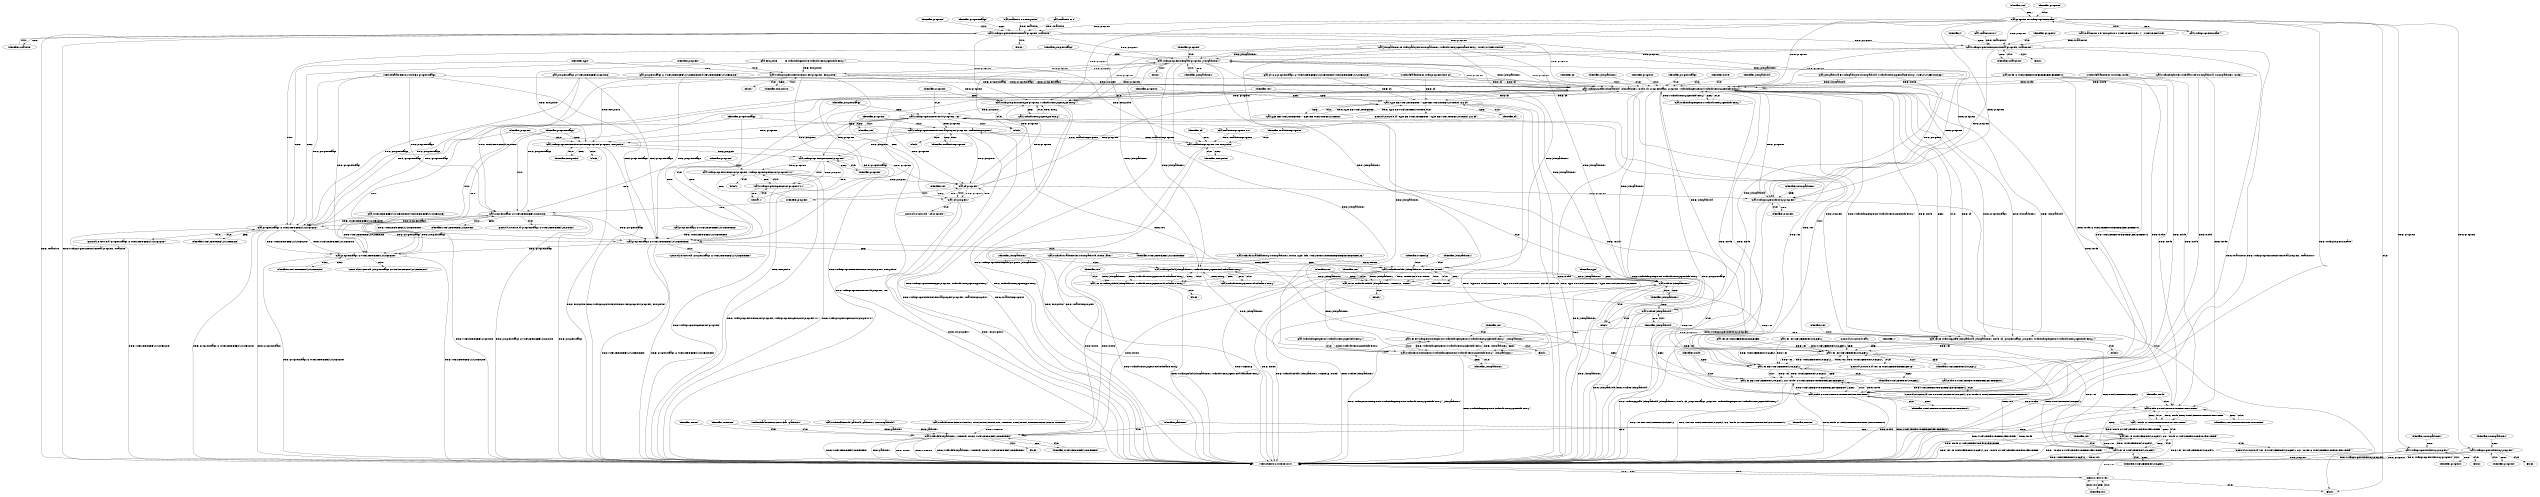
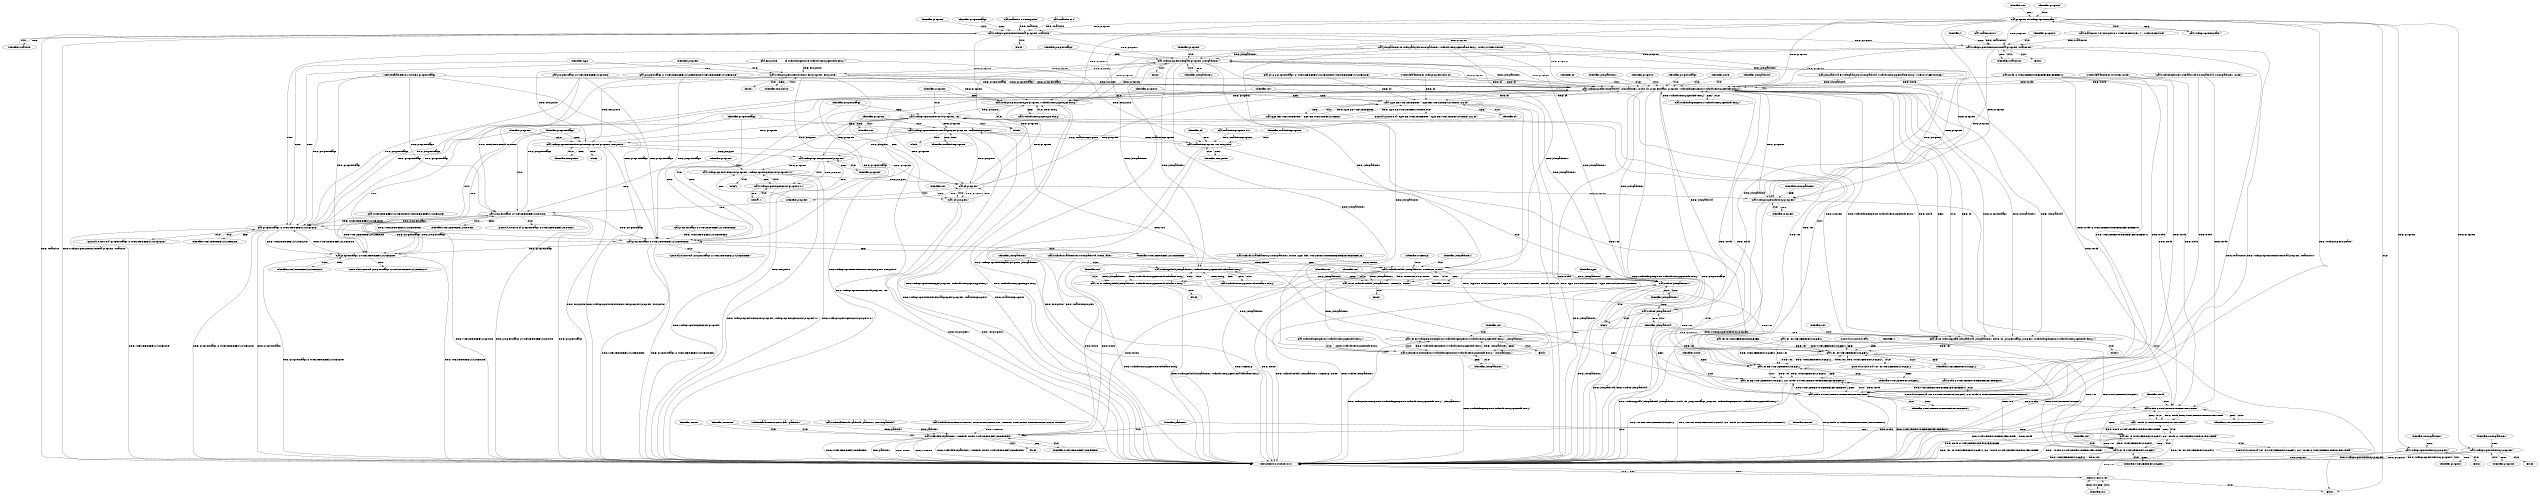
node "(ControlStructure,if (!cb(progress)))": removed
edge "(Call,res == M_FS_ERROR_SUCCESS)" -> "(Call,M_fs_progress_set_result(progress, res))": label "DDG: result" -> "DDG: res"
node "(ControlStructure,if (res != M_FS_ERROR_PRESERVE))": label "(ControlStructure,if (res != M_FS_ERROR_PRESERVE))" -> "(ControlStructure,if (res != M_FS_ERROR_SUCCESS))"
